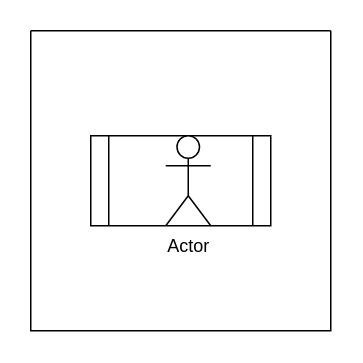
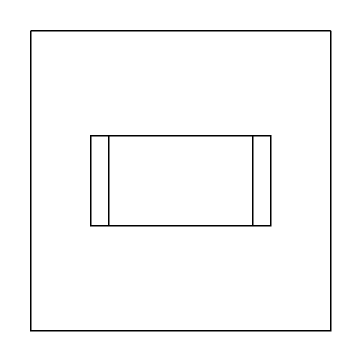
node "Actor": removed
